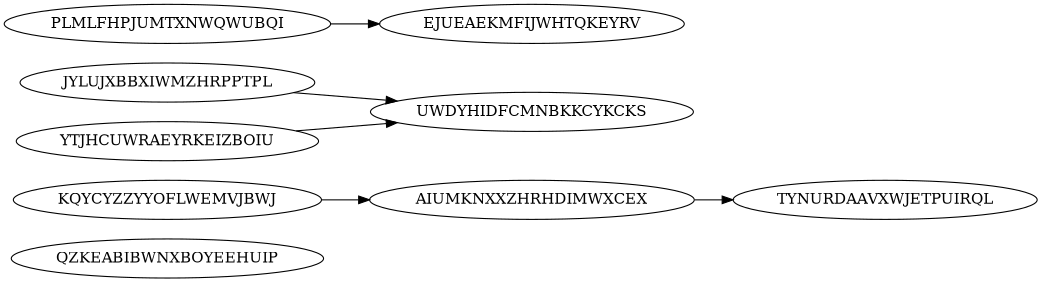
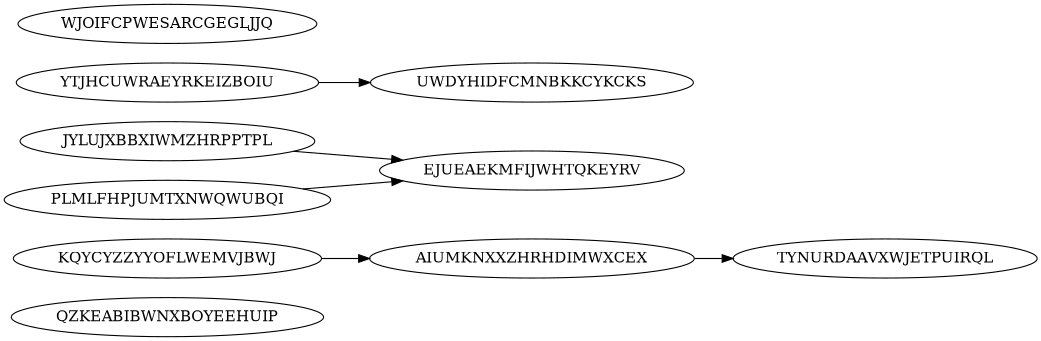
node "WJOIFCPWESARCGEGLJJQ": added
edge "JYLUJXBBXIWMZHRPPTPL" -> "UWDYHIDFCMNBKKCYKCKS": now "JYLUJXBBXIWMZHRPPTPL" -> "EJUEAEKMFIJWHTQKEYRV"
